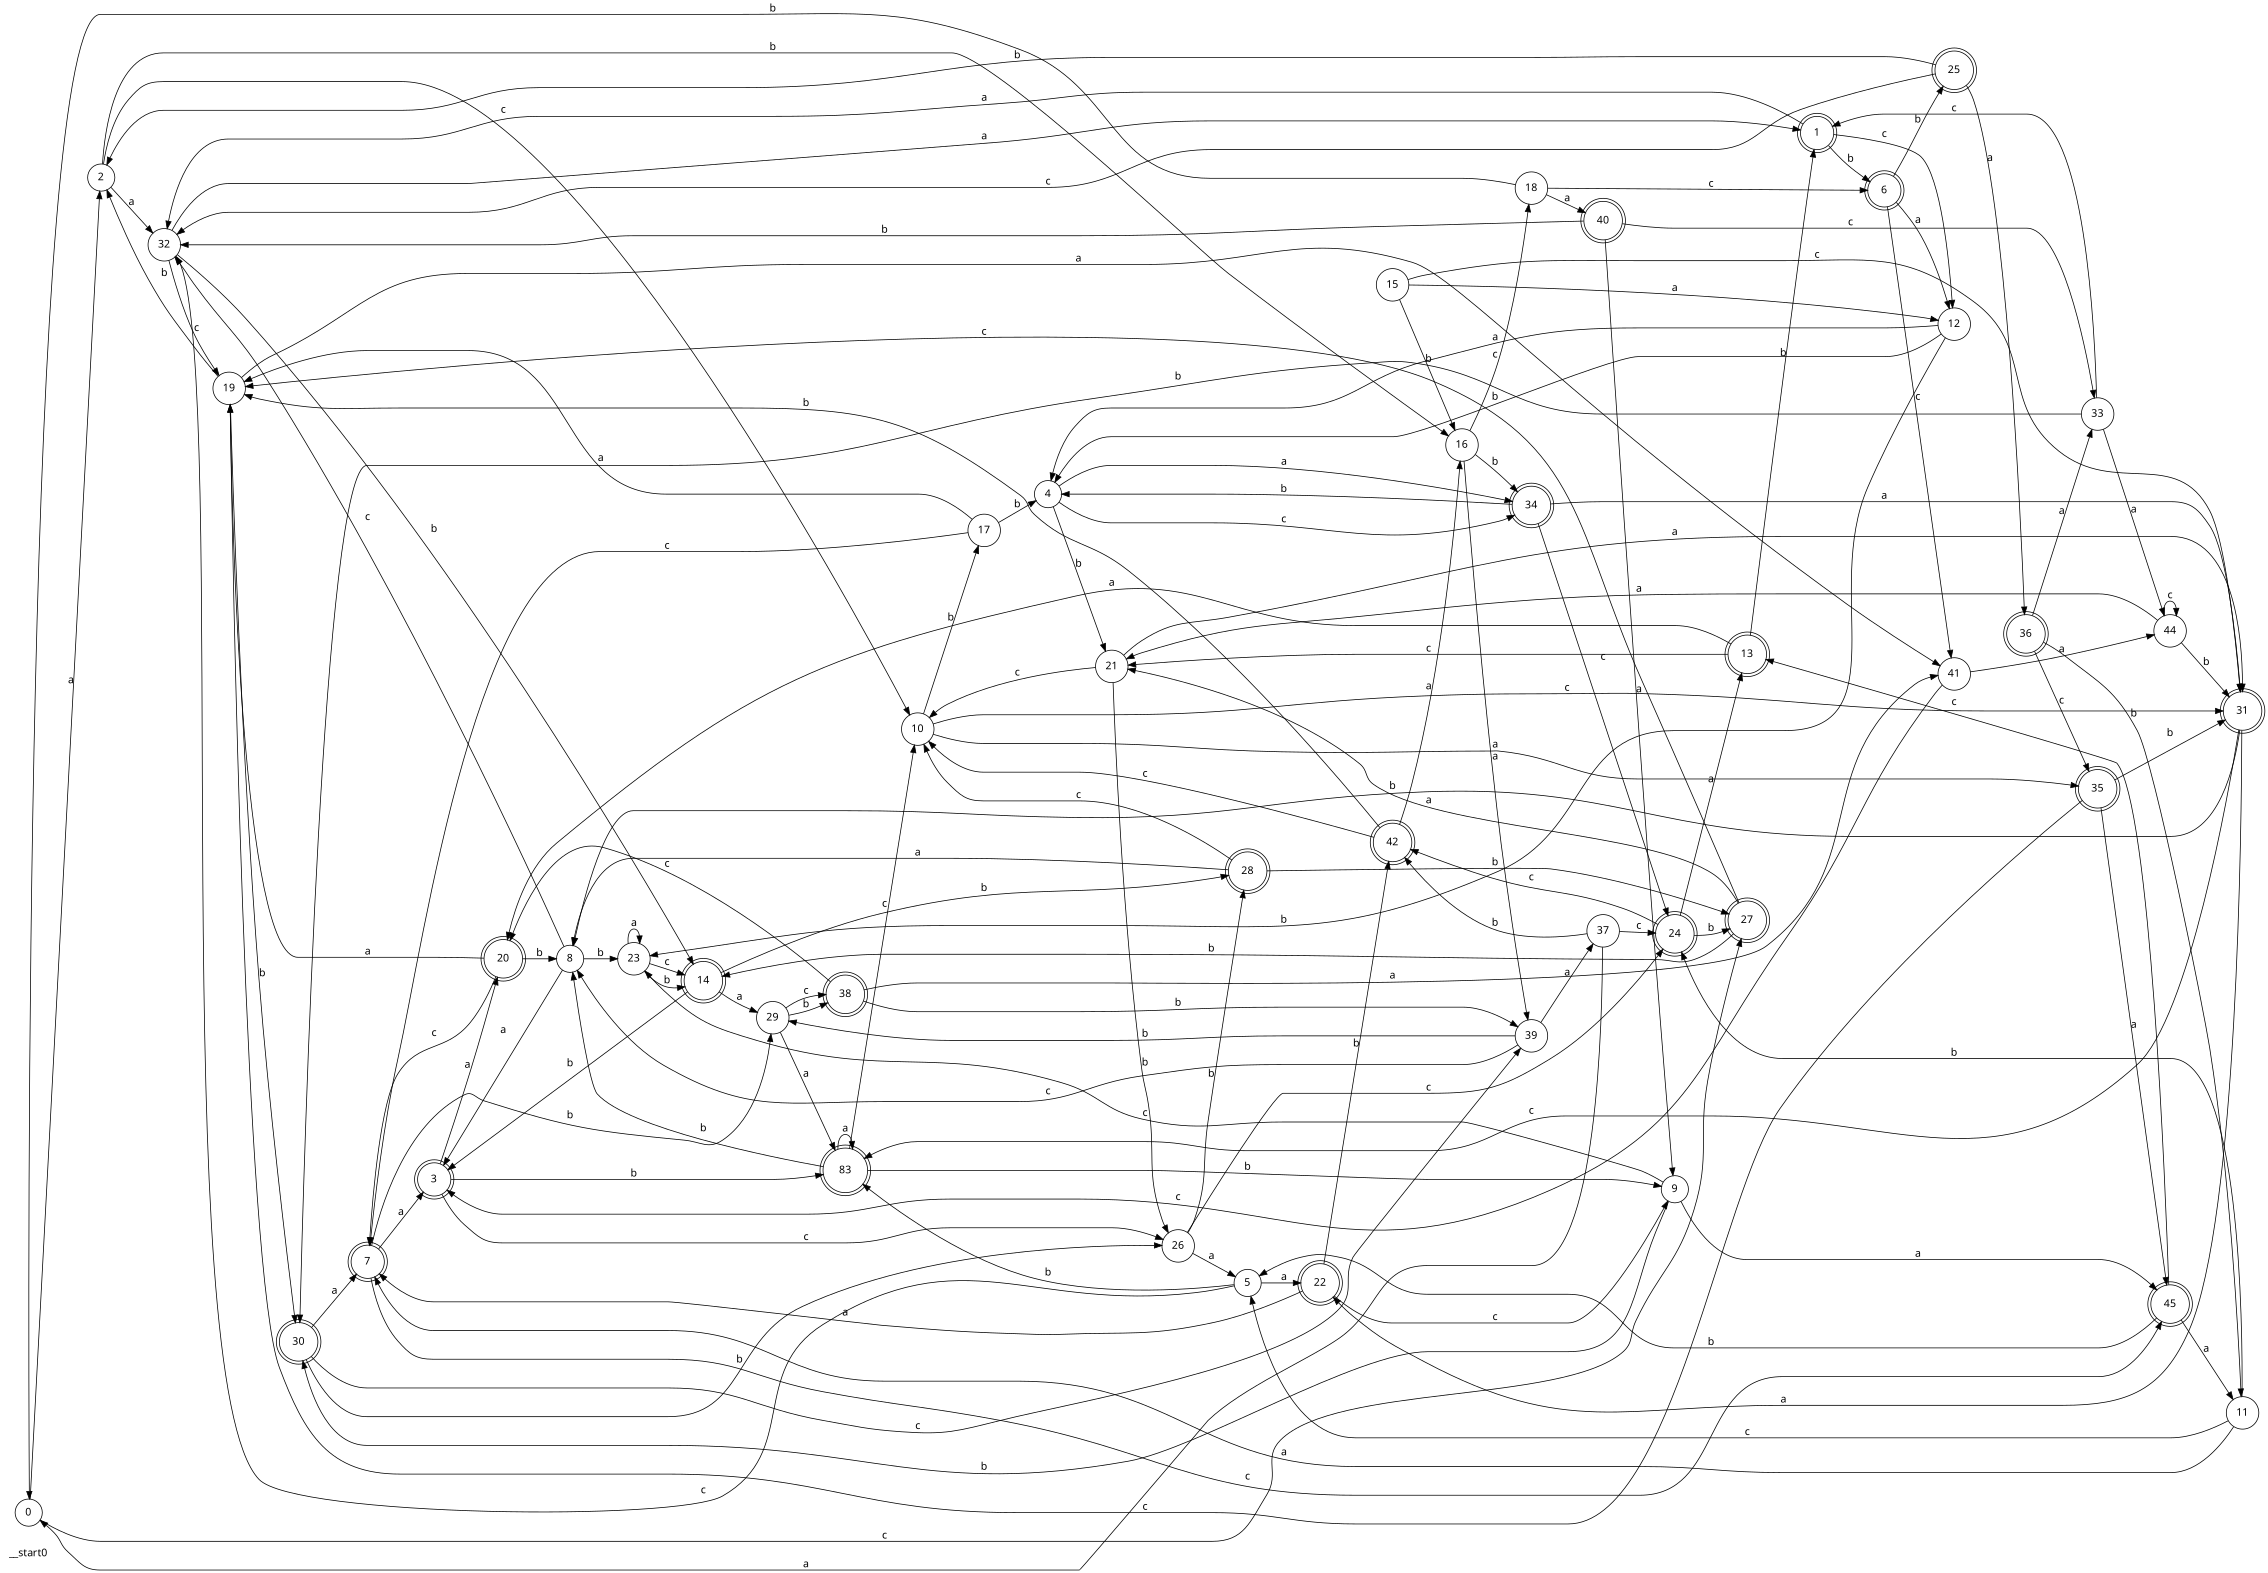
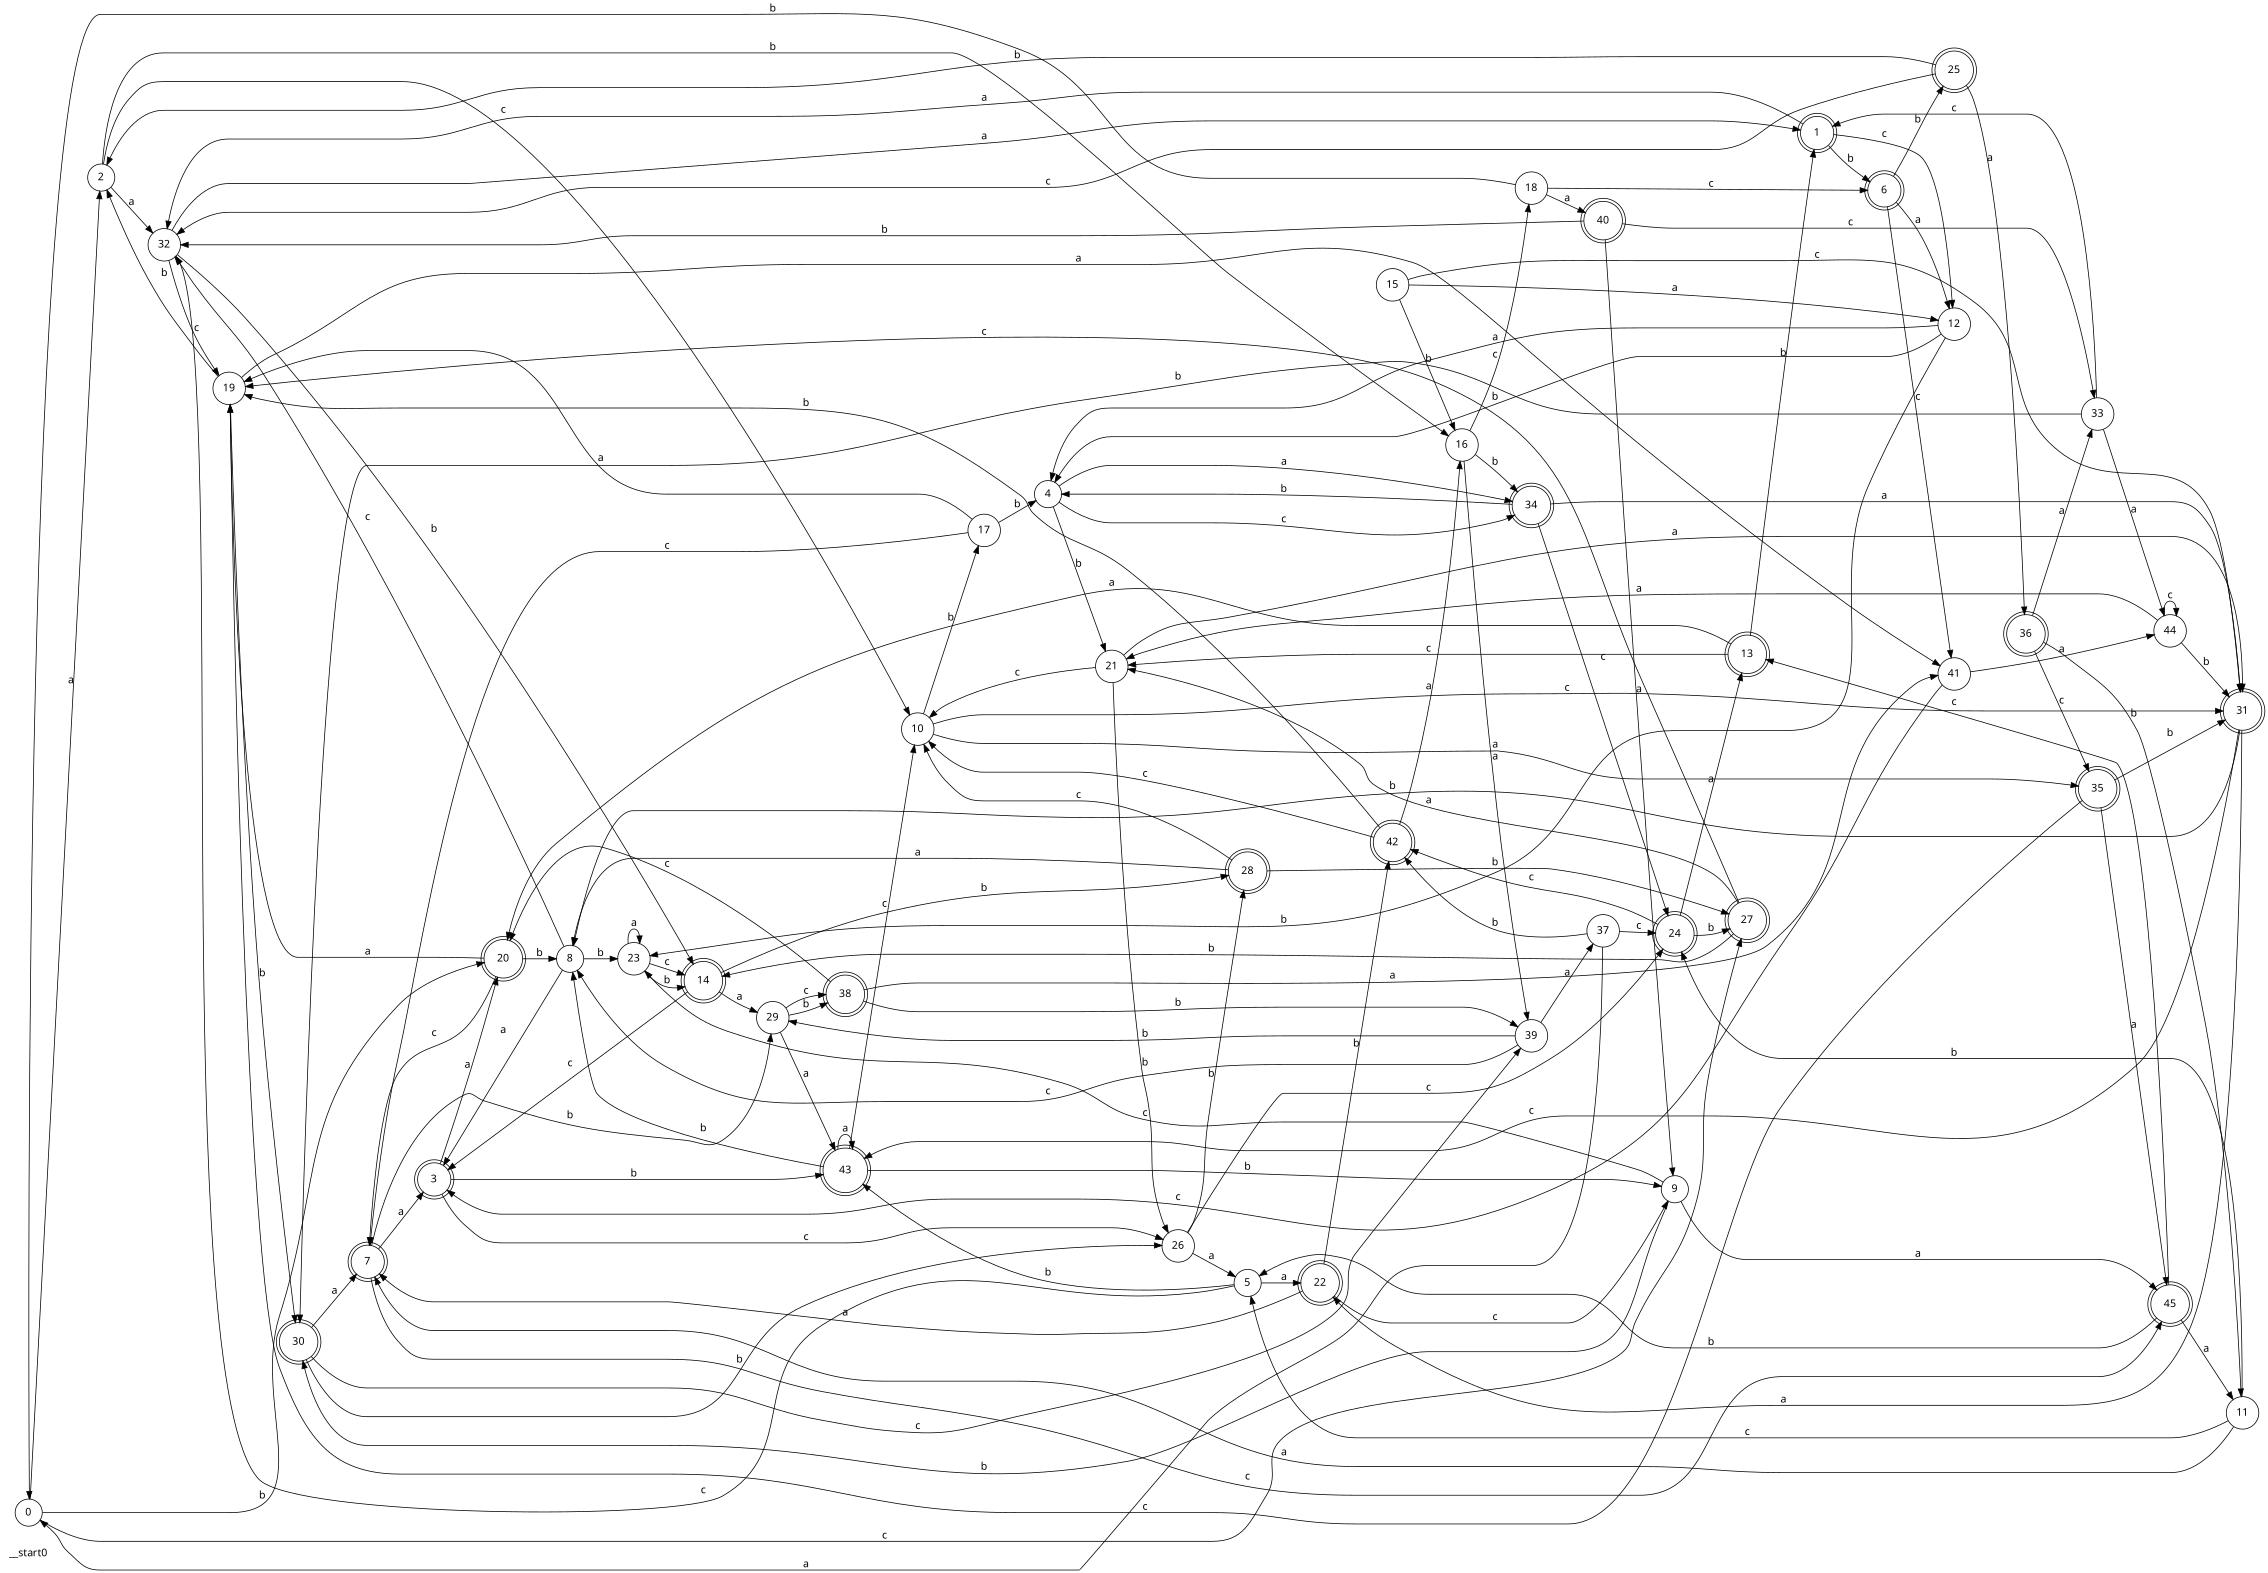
edge "14" -> "3": label "b" -> "c"
node "83": label "83" -> "43"
edge "0" -> "20": added, label "b"
